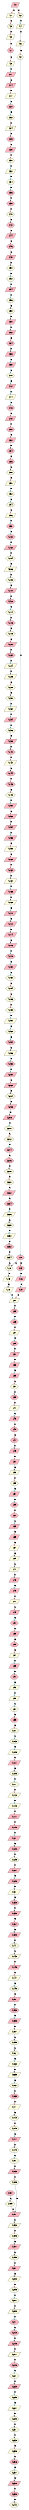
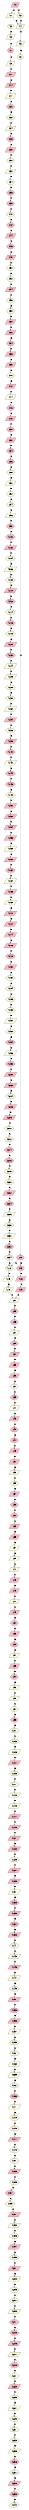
edge "S1" -> "S3": now "S1" -> "S4"
edge "S185" -> "S191": now "S185" -> "S187"
